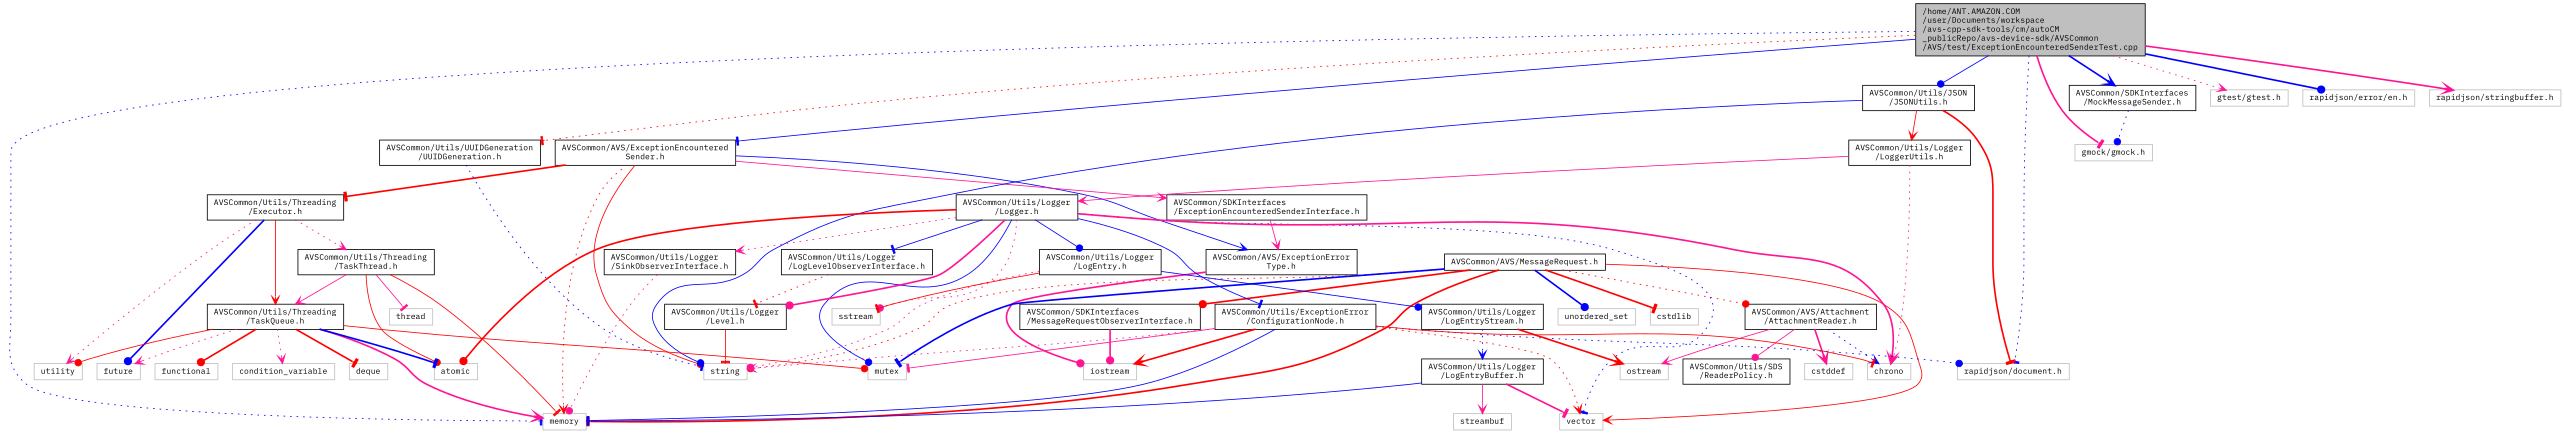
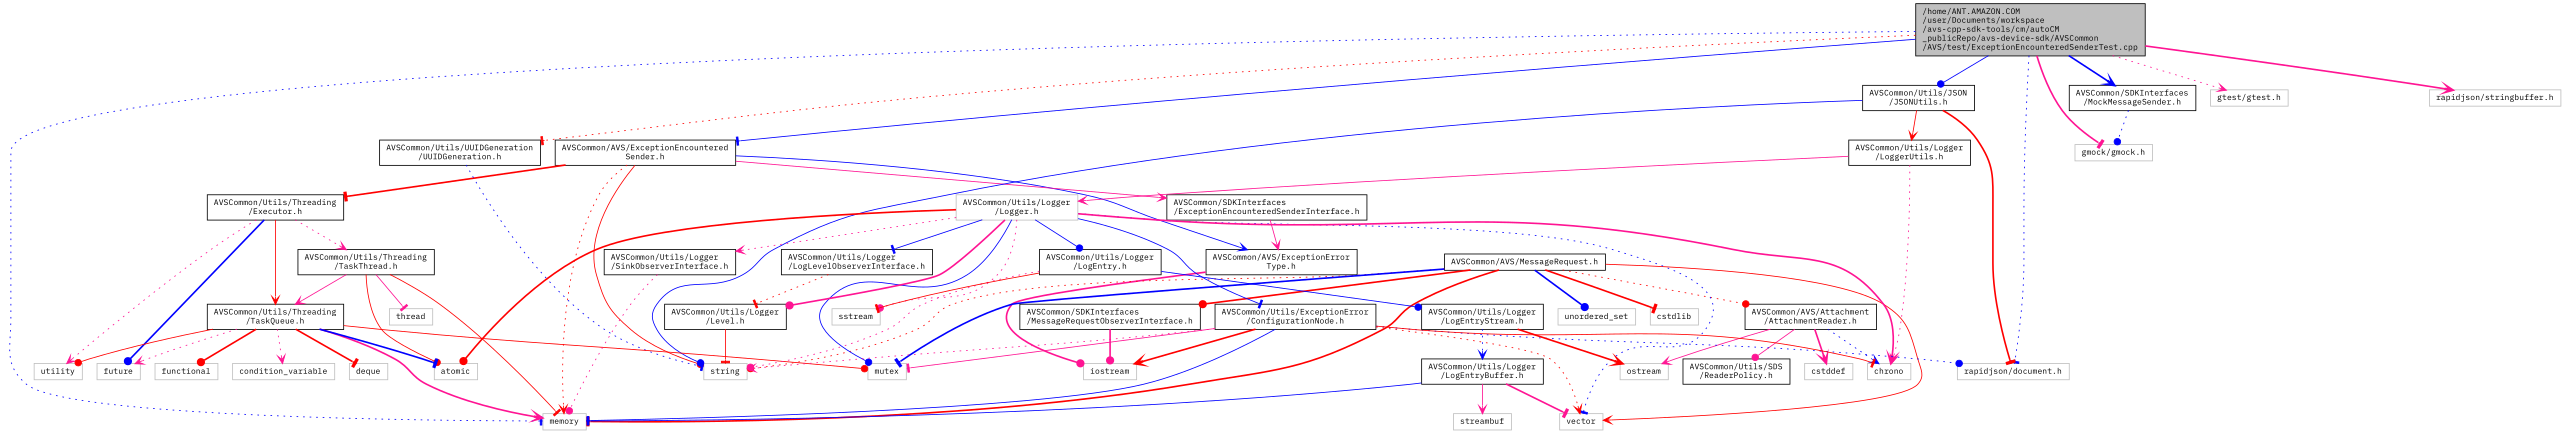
node "rapidjson/error/en.h": removed
node "AVSCommon/Utils/Logger /Logger.h": color black -> grey75
